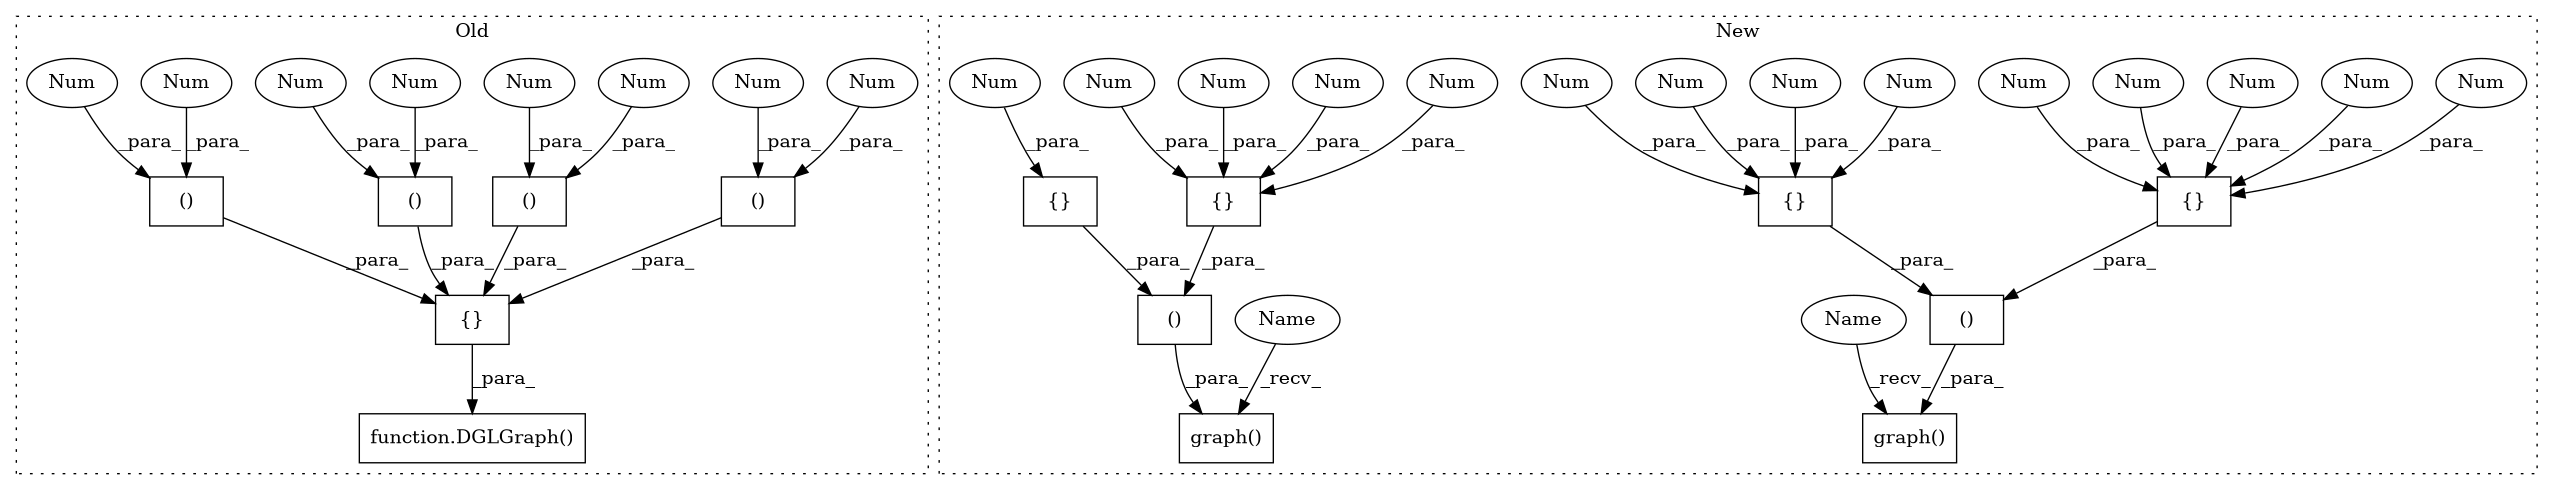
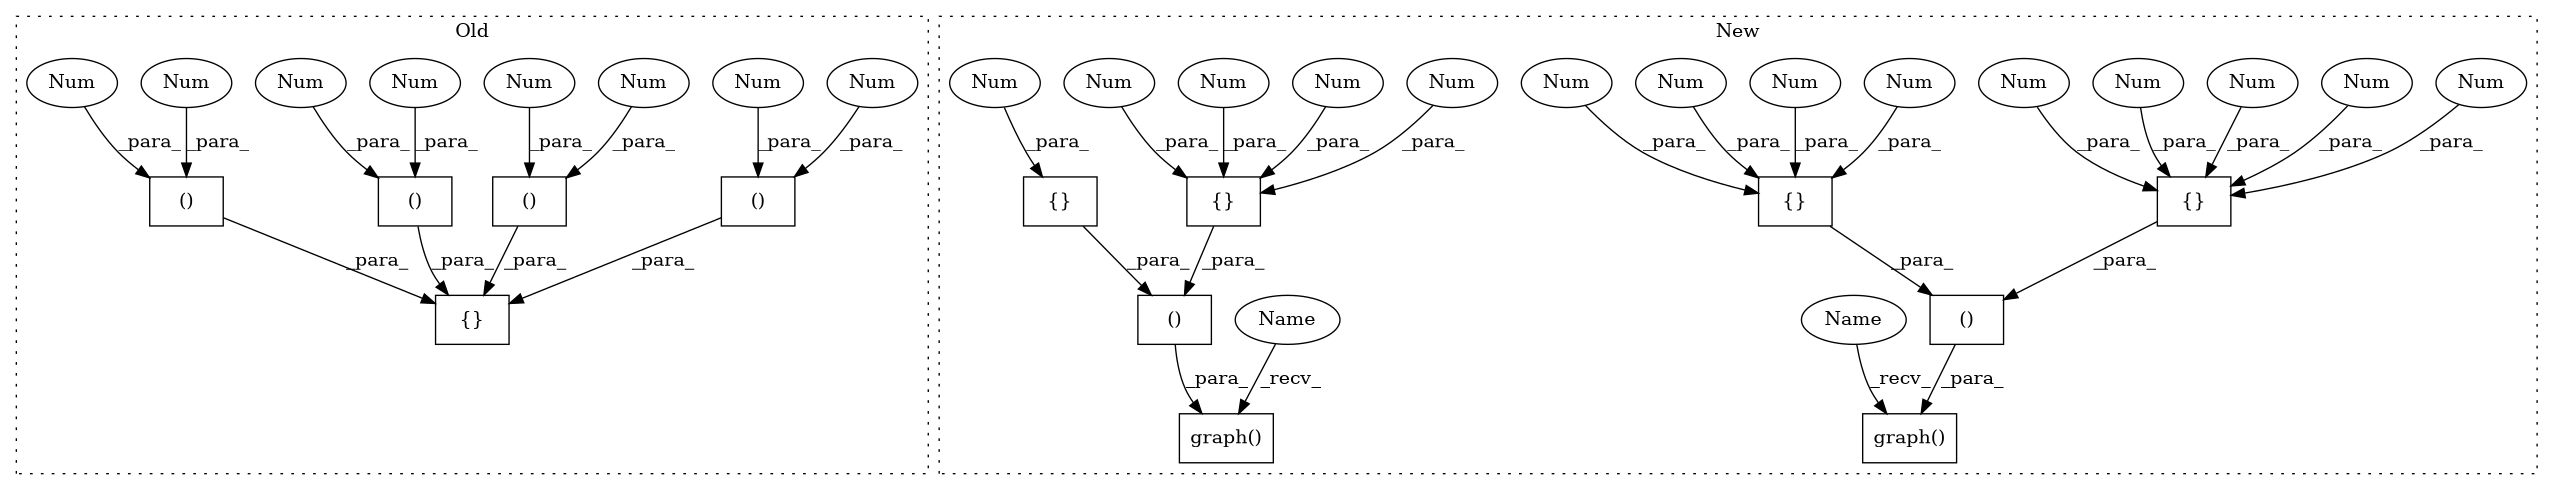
node "function.DGLGraph()": removed
